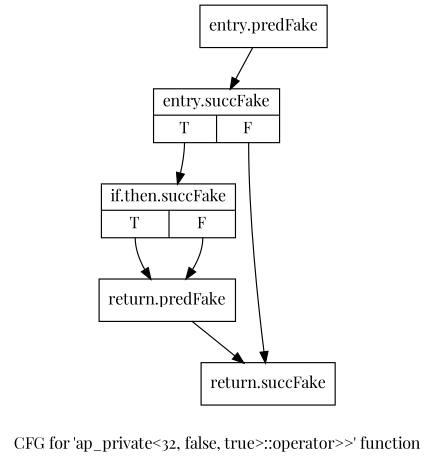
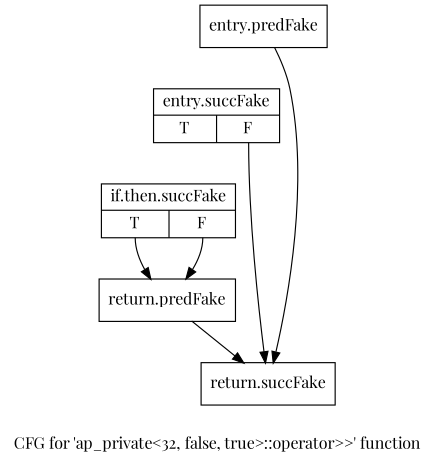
edge "entry.predFake" -> "entry.succFake": now "entry.predFake" -> "return.succFake"
edge "entry.succFake" -> "if.then.succFake": removed
